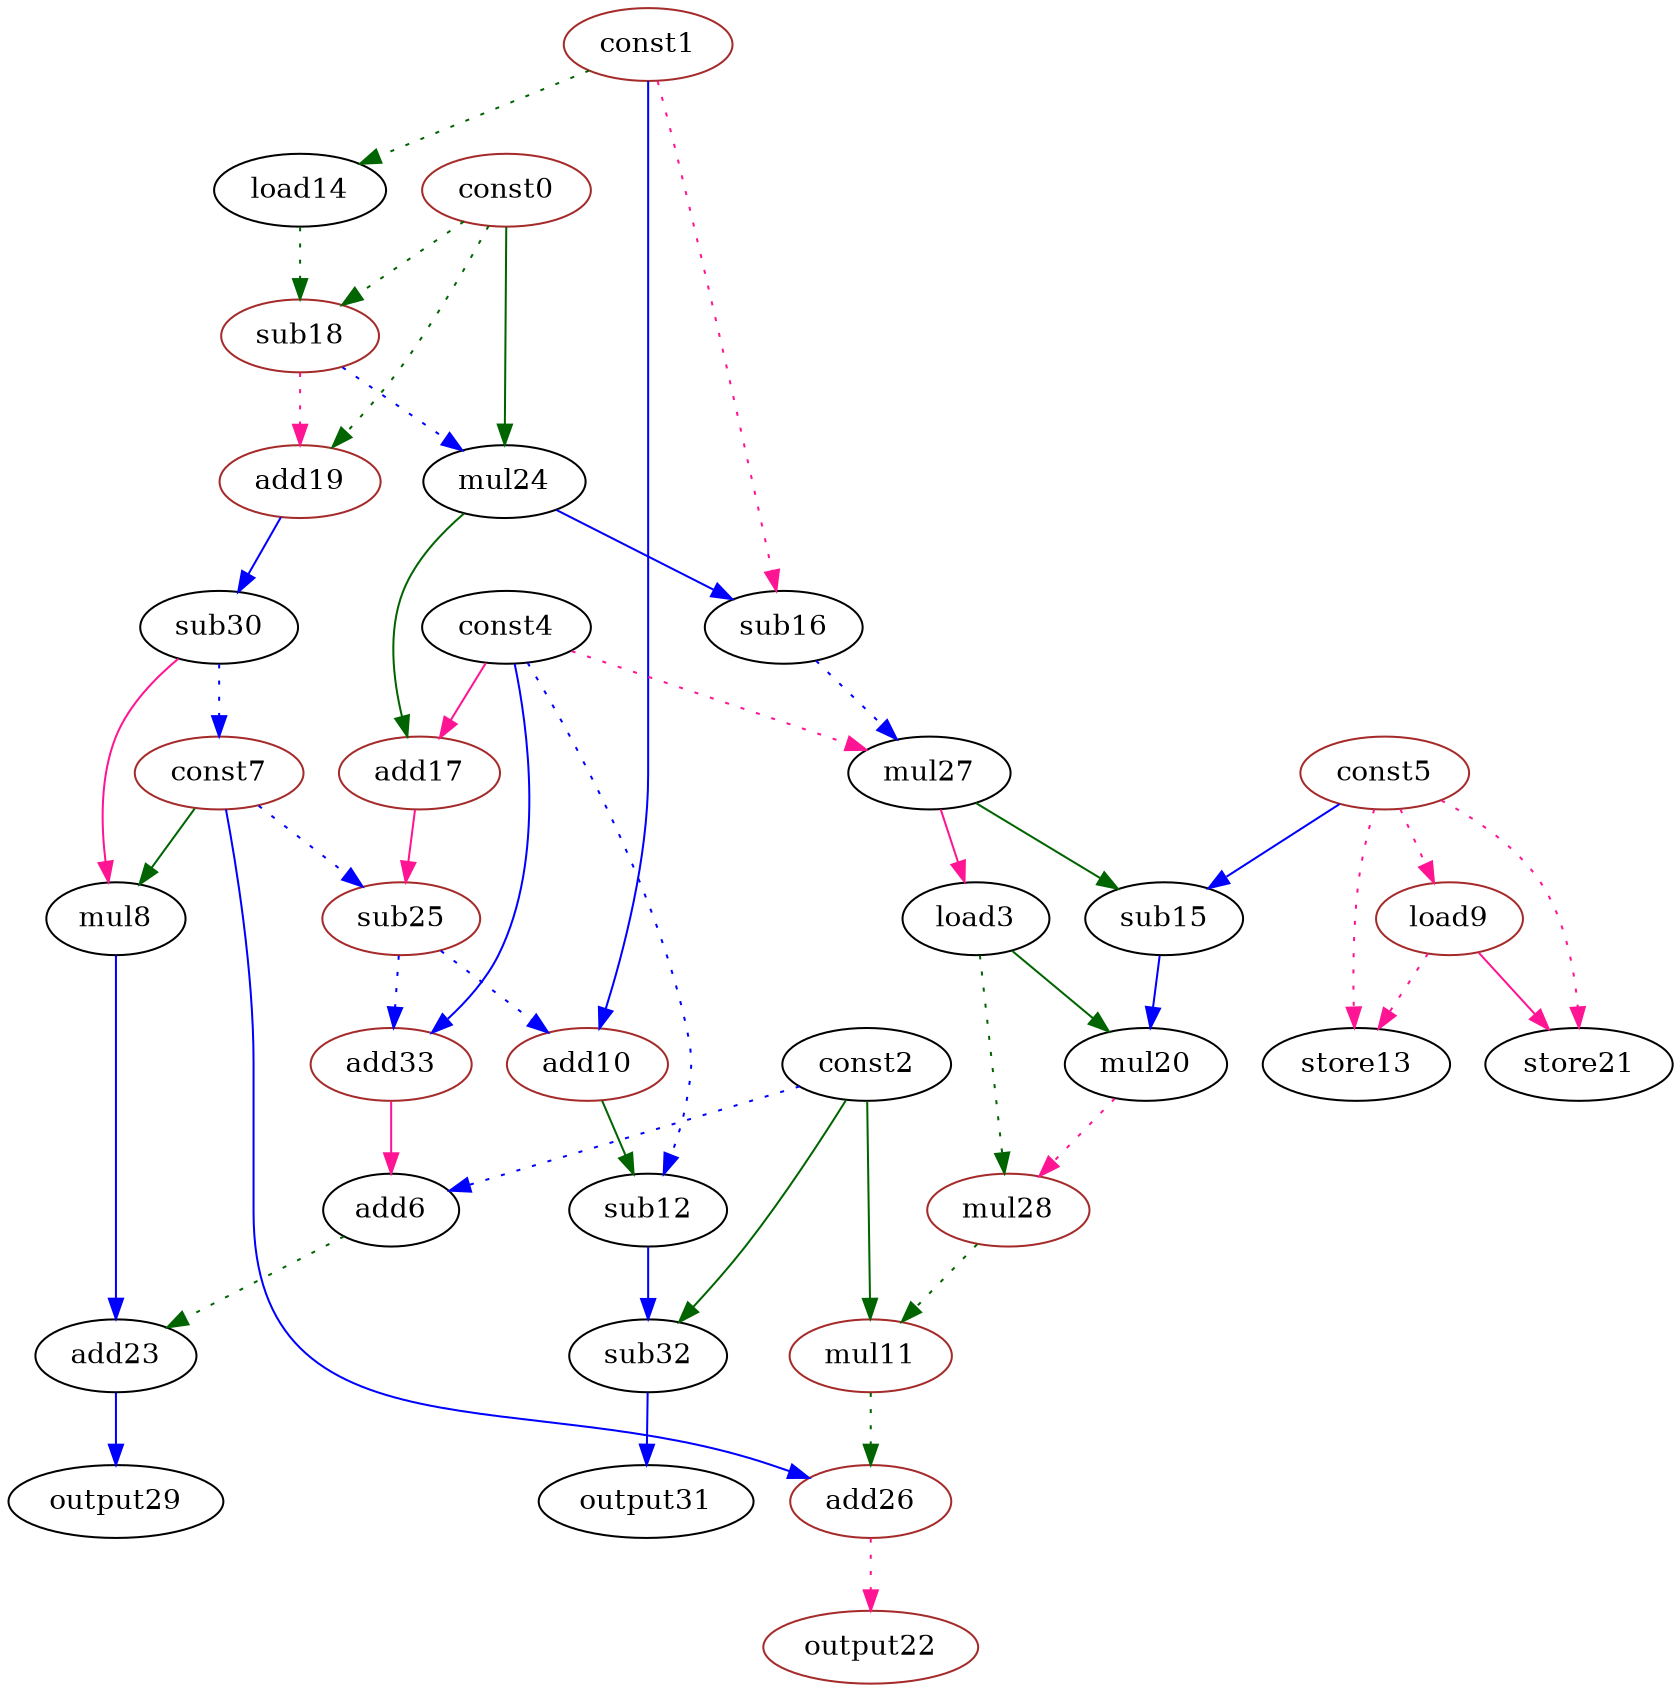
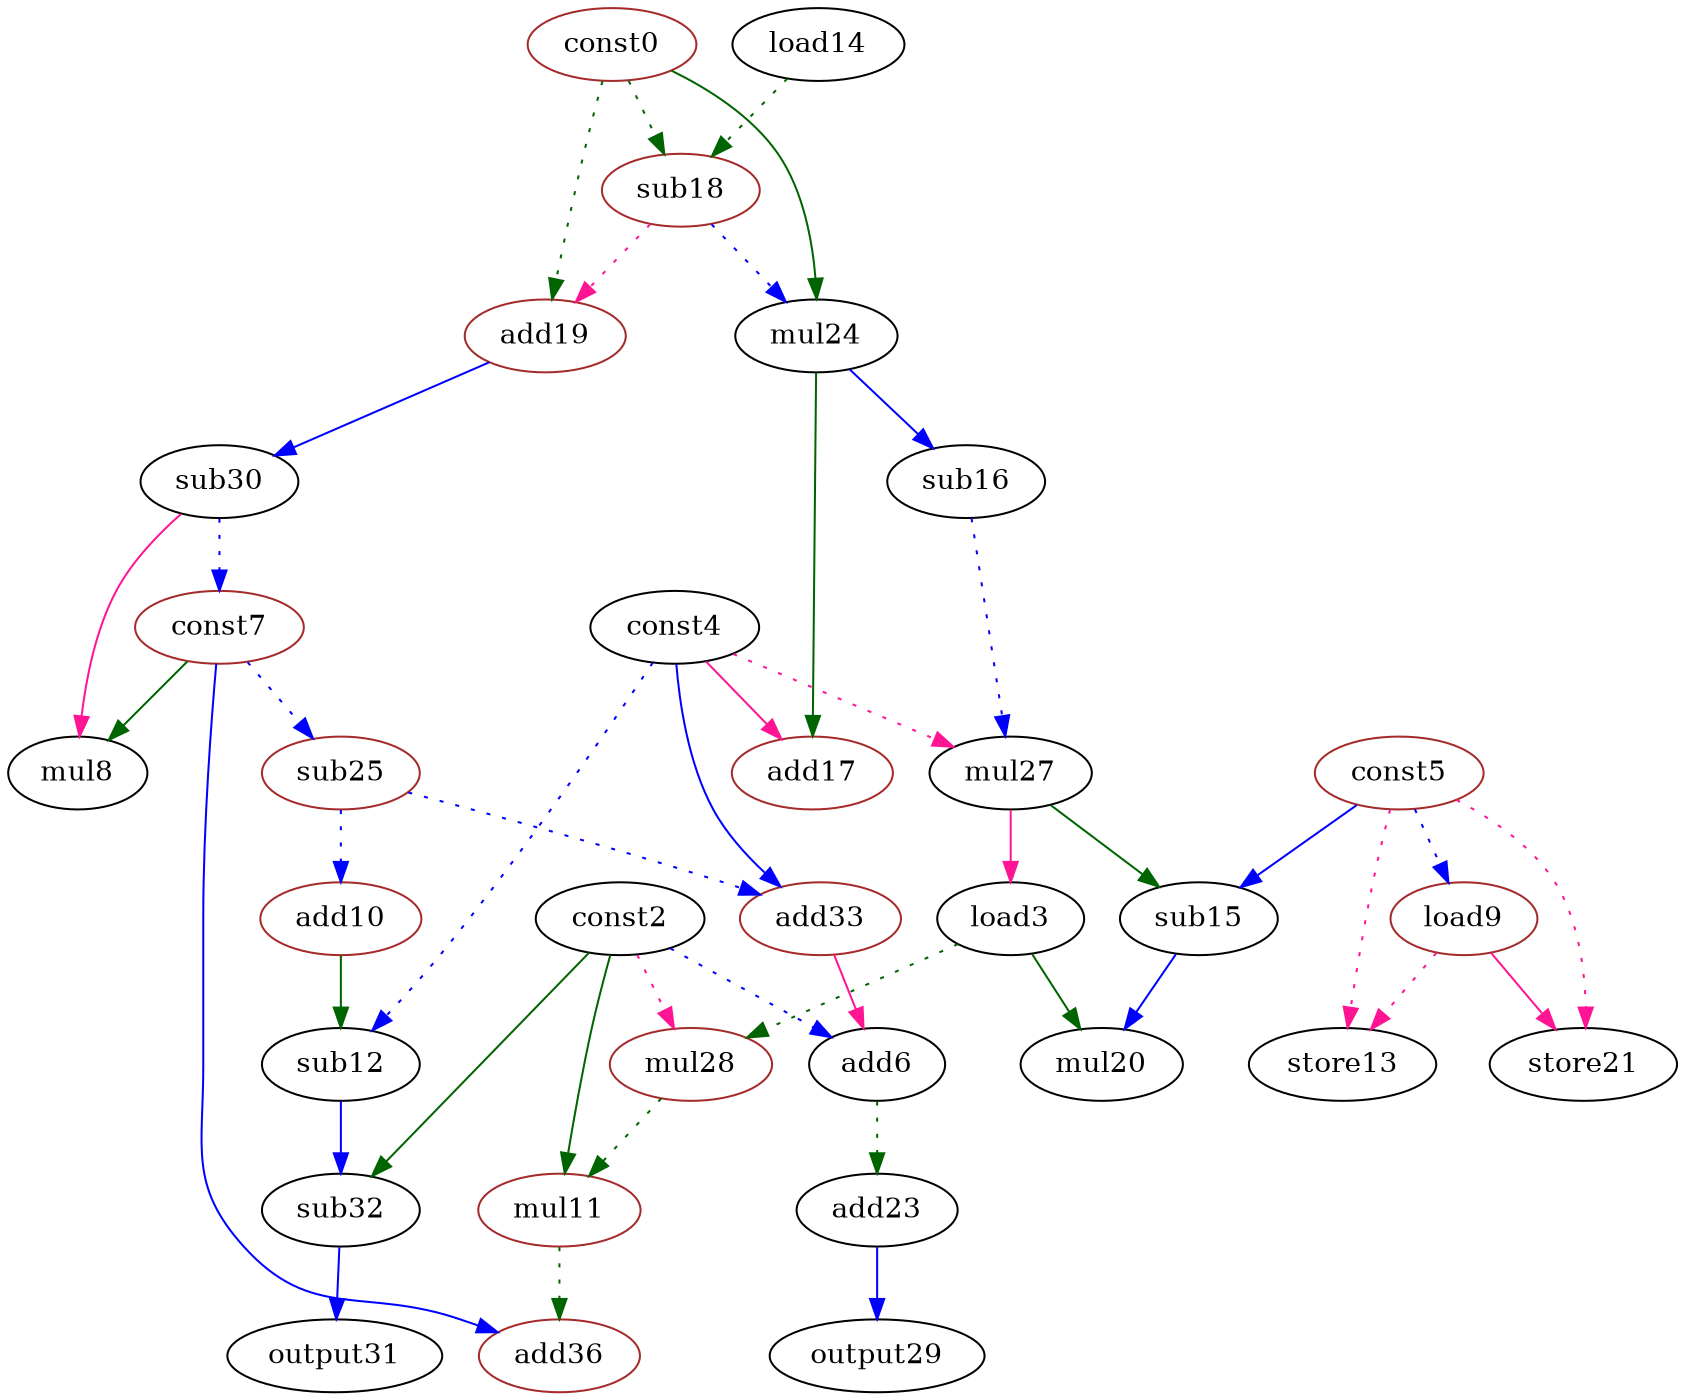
node "const1": removed
edge "add17" -> "sub25": removed
edge "const5" -> "load9": color deeppink -> blue
edge "mul8" -> "add23": removed
edge "mul20" -> "mul28": now "const2" -> "mul28"
node "add26": label "add26" -> "add36"
node "output22": removed
